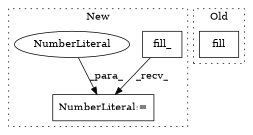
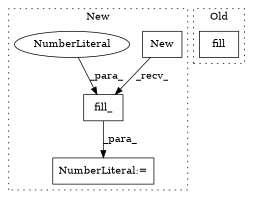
node "New": added
edge "NumberLiteral" -> "NumberLiteral:=": now "NumberLiteral" -> "fill_"
edge "fill_" -> "NumberLiteral:=": label "_recv_" -> "_para_"
